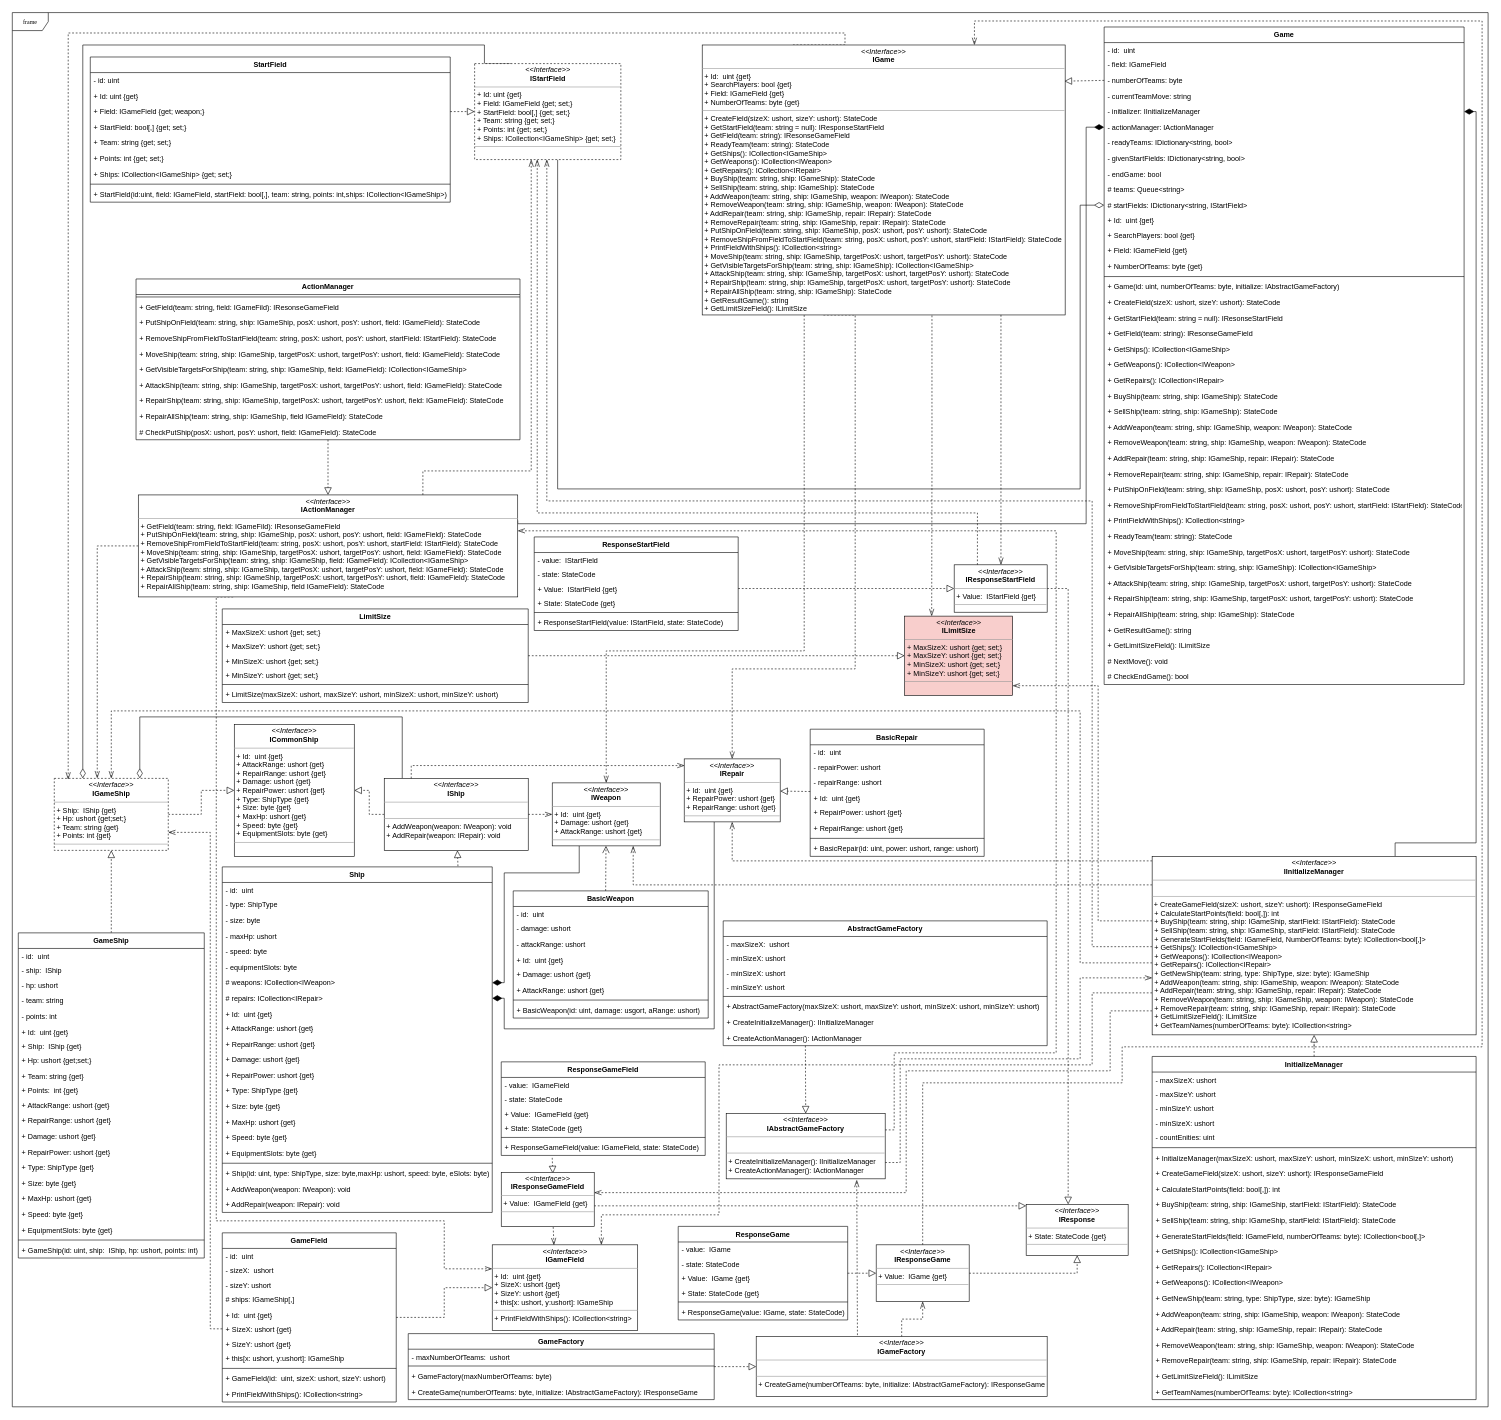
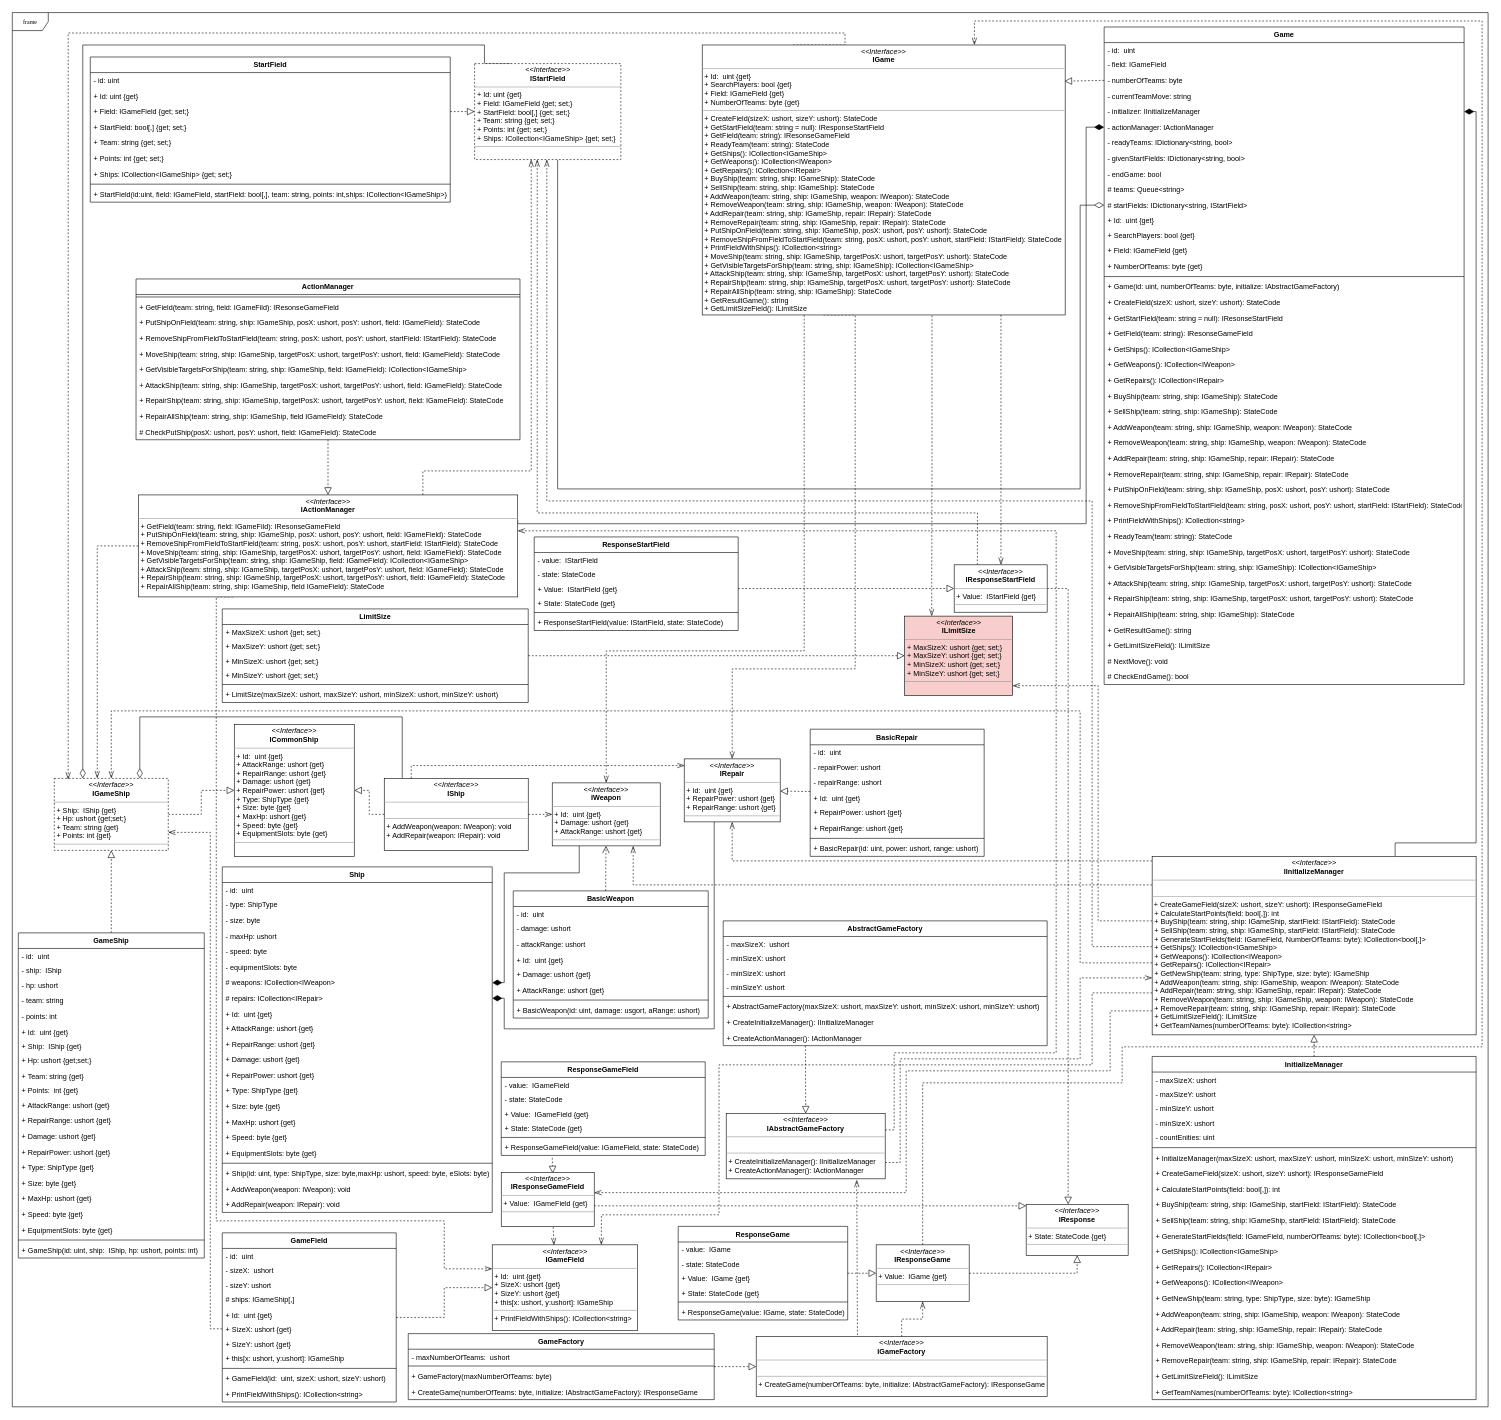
node "+ Field: IGameField {get; weapon;}": label "+ Field: IGameField {get; weapon;}" -> "+ Field: IGameField {get; set;}"
edge "Ship" -> "<<Interface>> IShip + AddWeapon(weapon: IWeapon): void + AddRepair(weapon: IRepair): void": removed
